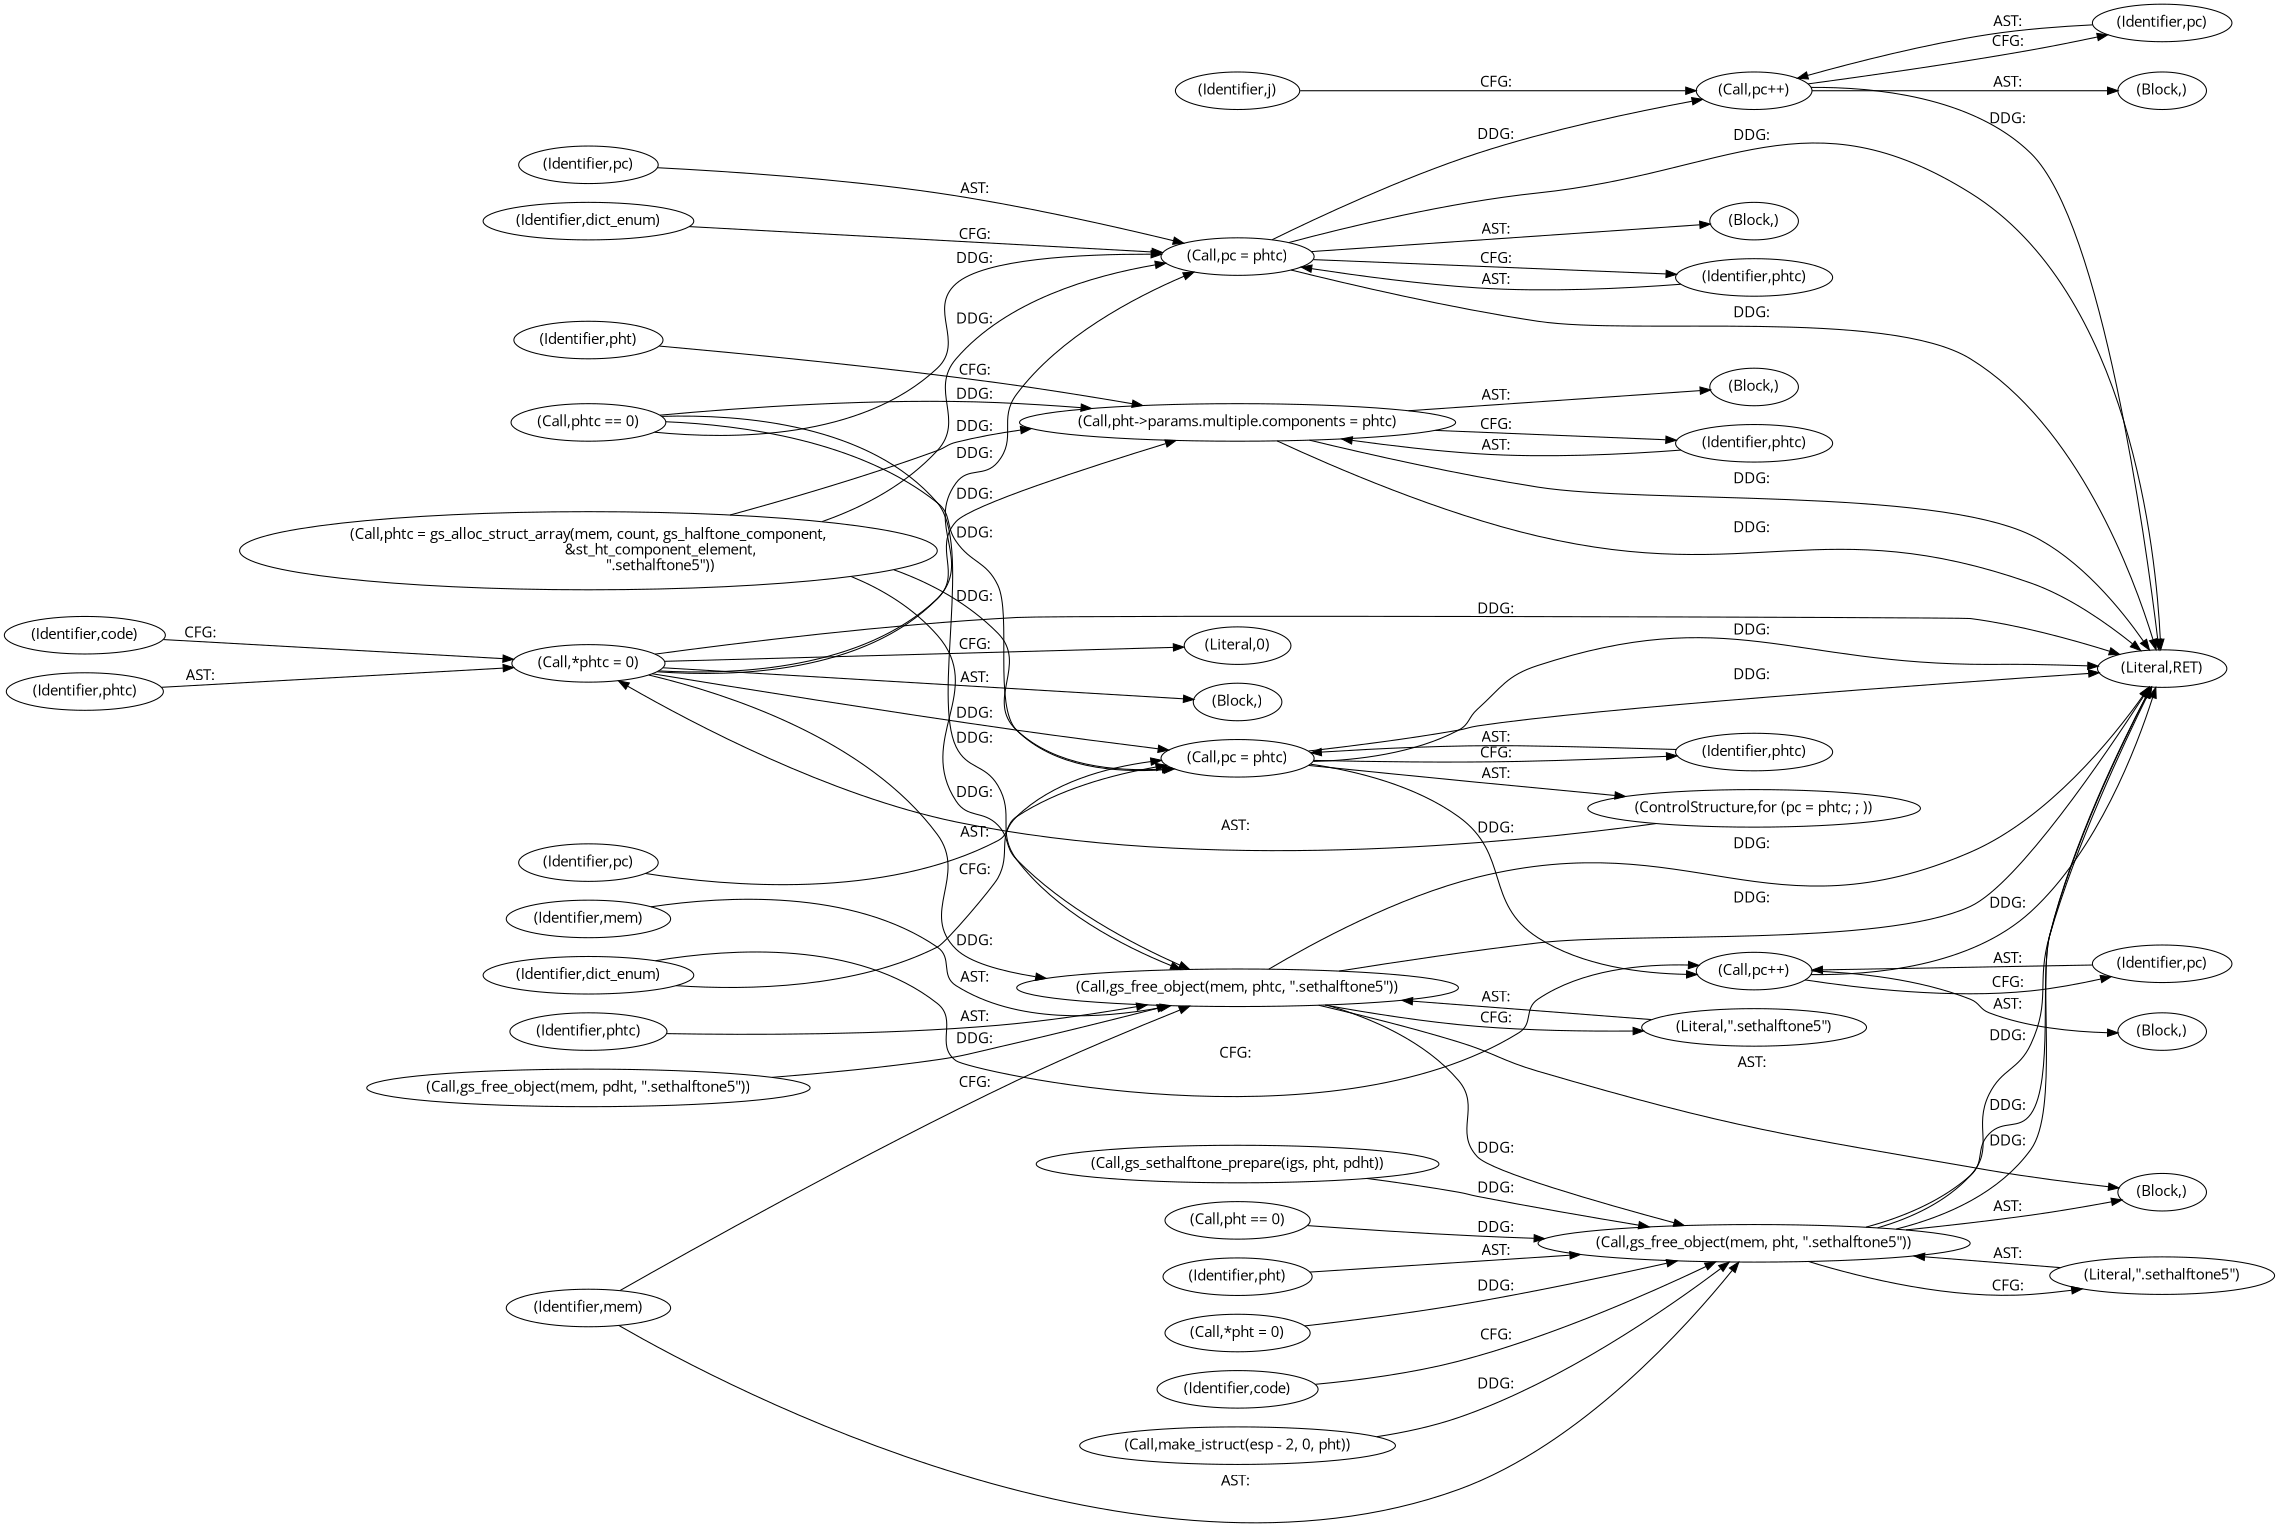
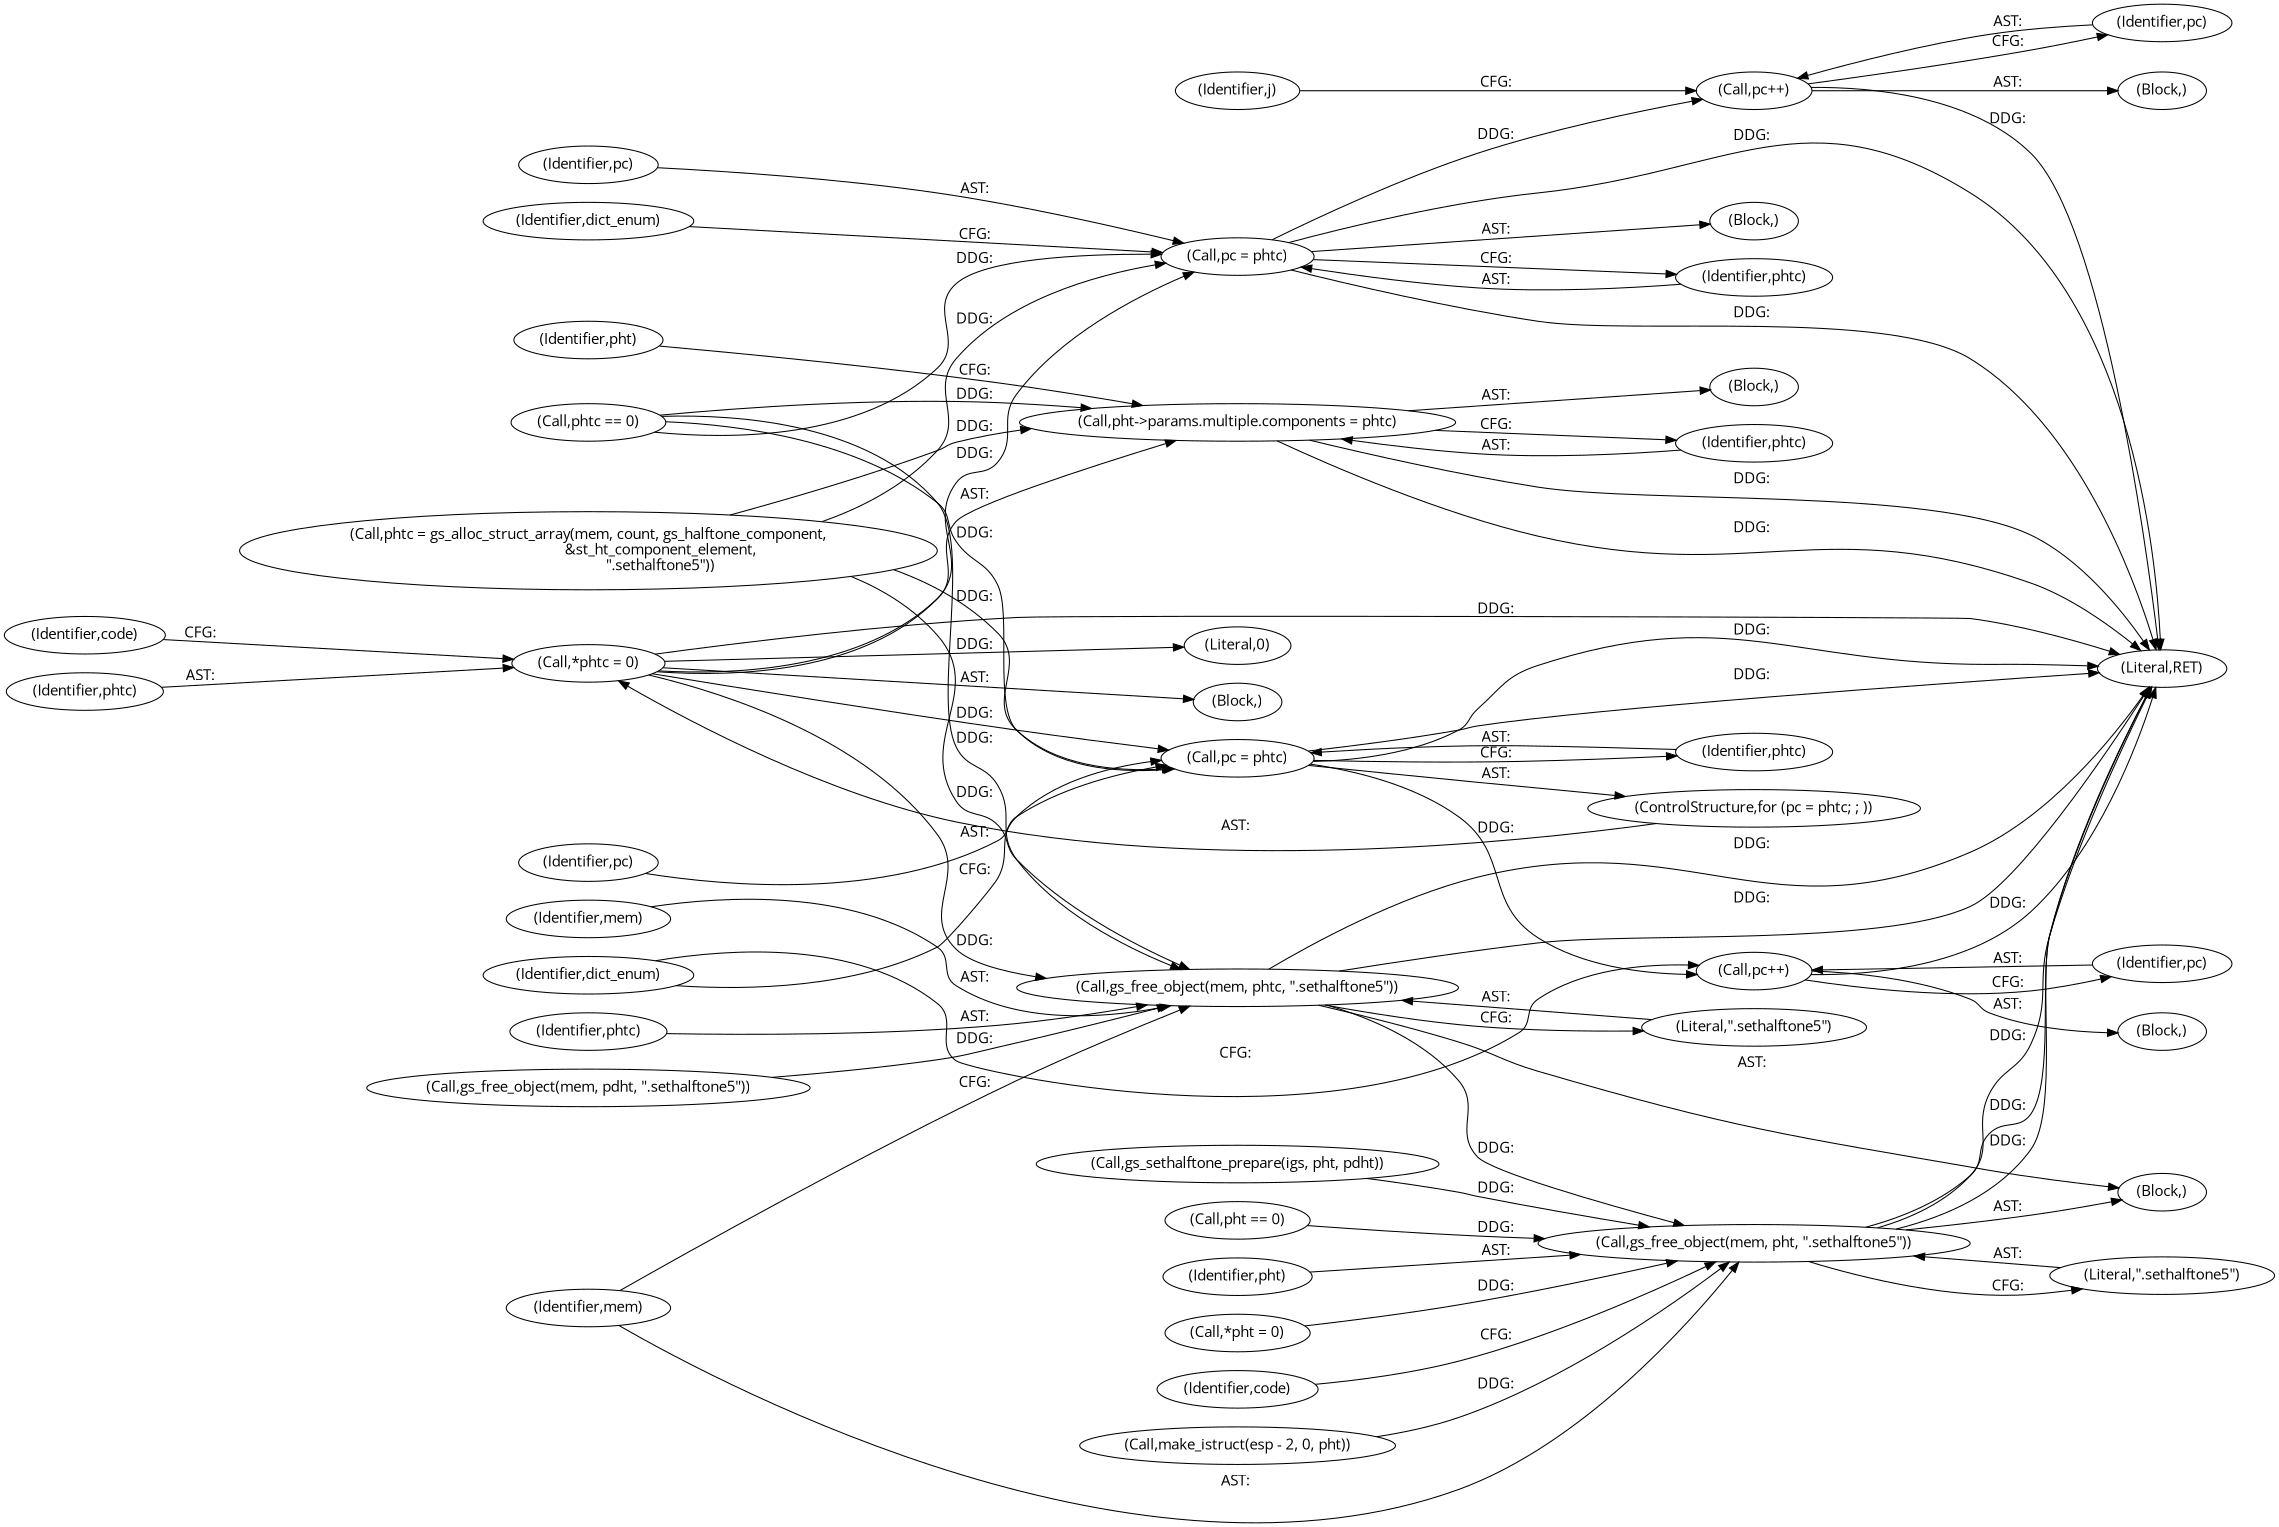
edge "(Call,*phtc = 0)" -> "(Call,pht->params.multiple.components = phtc)": label "DDG: " -> "AST: "
edge "(Call,*phtc = 0)" -> "(Literal,0)": label "CFG: " -> "DDG: "
